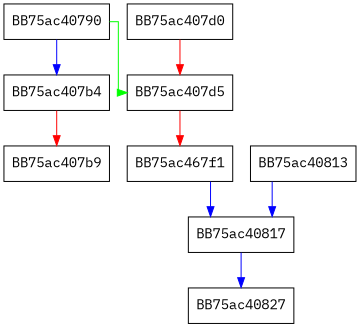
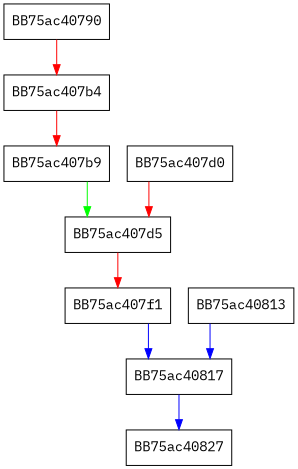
edge "BB75ac40790" -> "BB75ac407b4": color blue -> red
edge "BB75ac40790" -> "BB75ac407d5": now "BB75ac407b9" -> "BB75ac407d5"
node "BB75ac467f1": label "BB75ac467f1" -> "BB75ac407f1"
